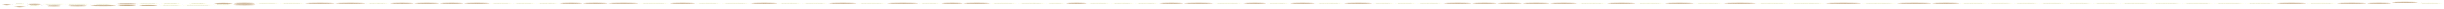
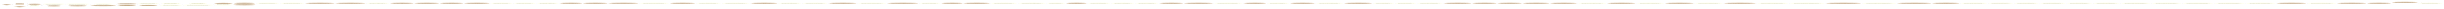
node "PulsarAdmin admin@@@2@@@['1', '1', '0']": fillcolor lightyellow -> tan
